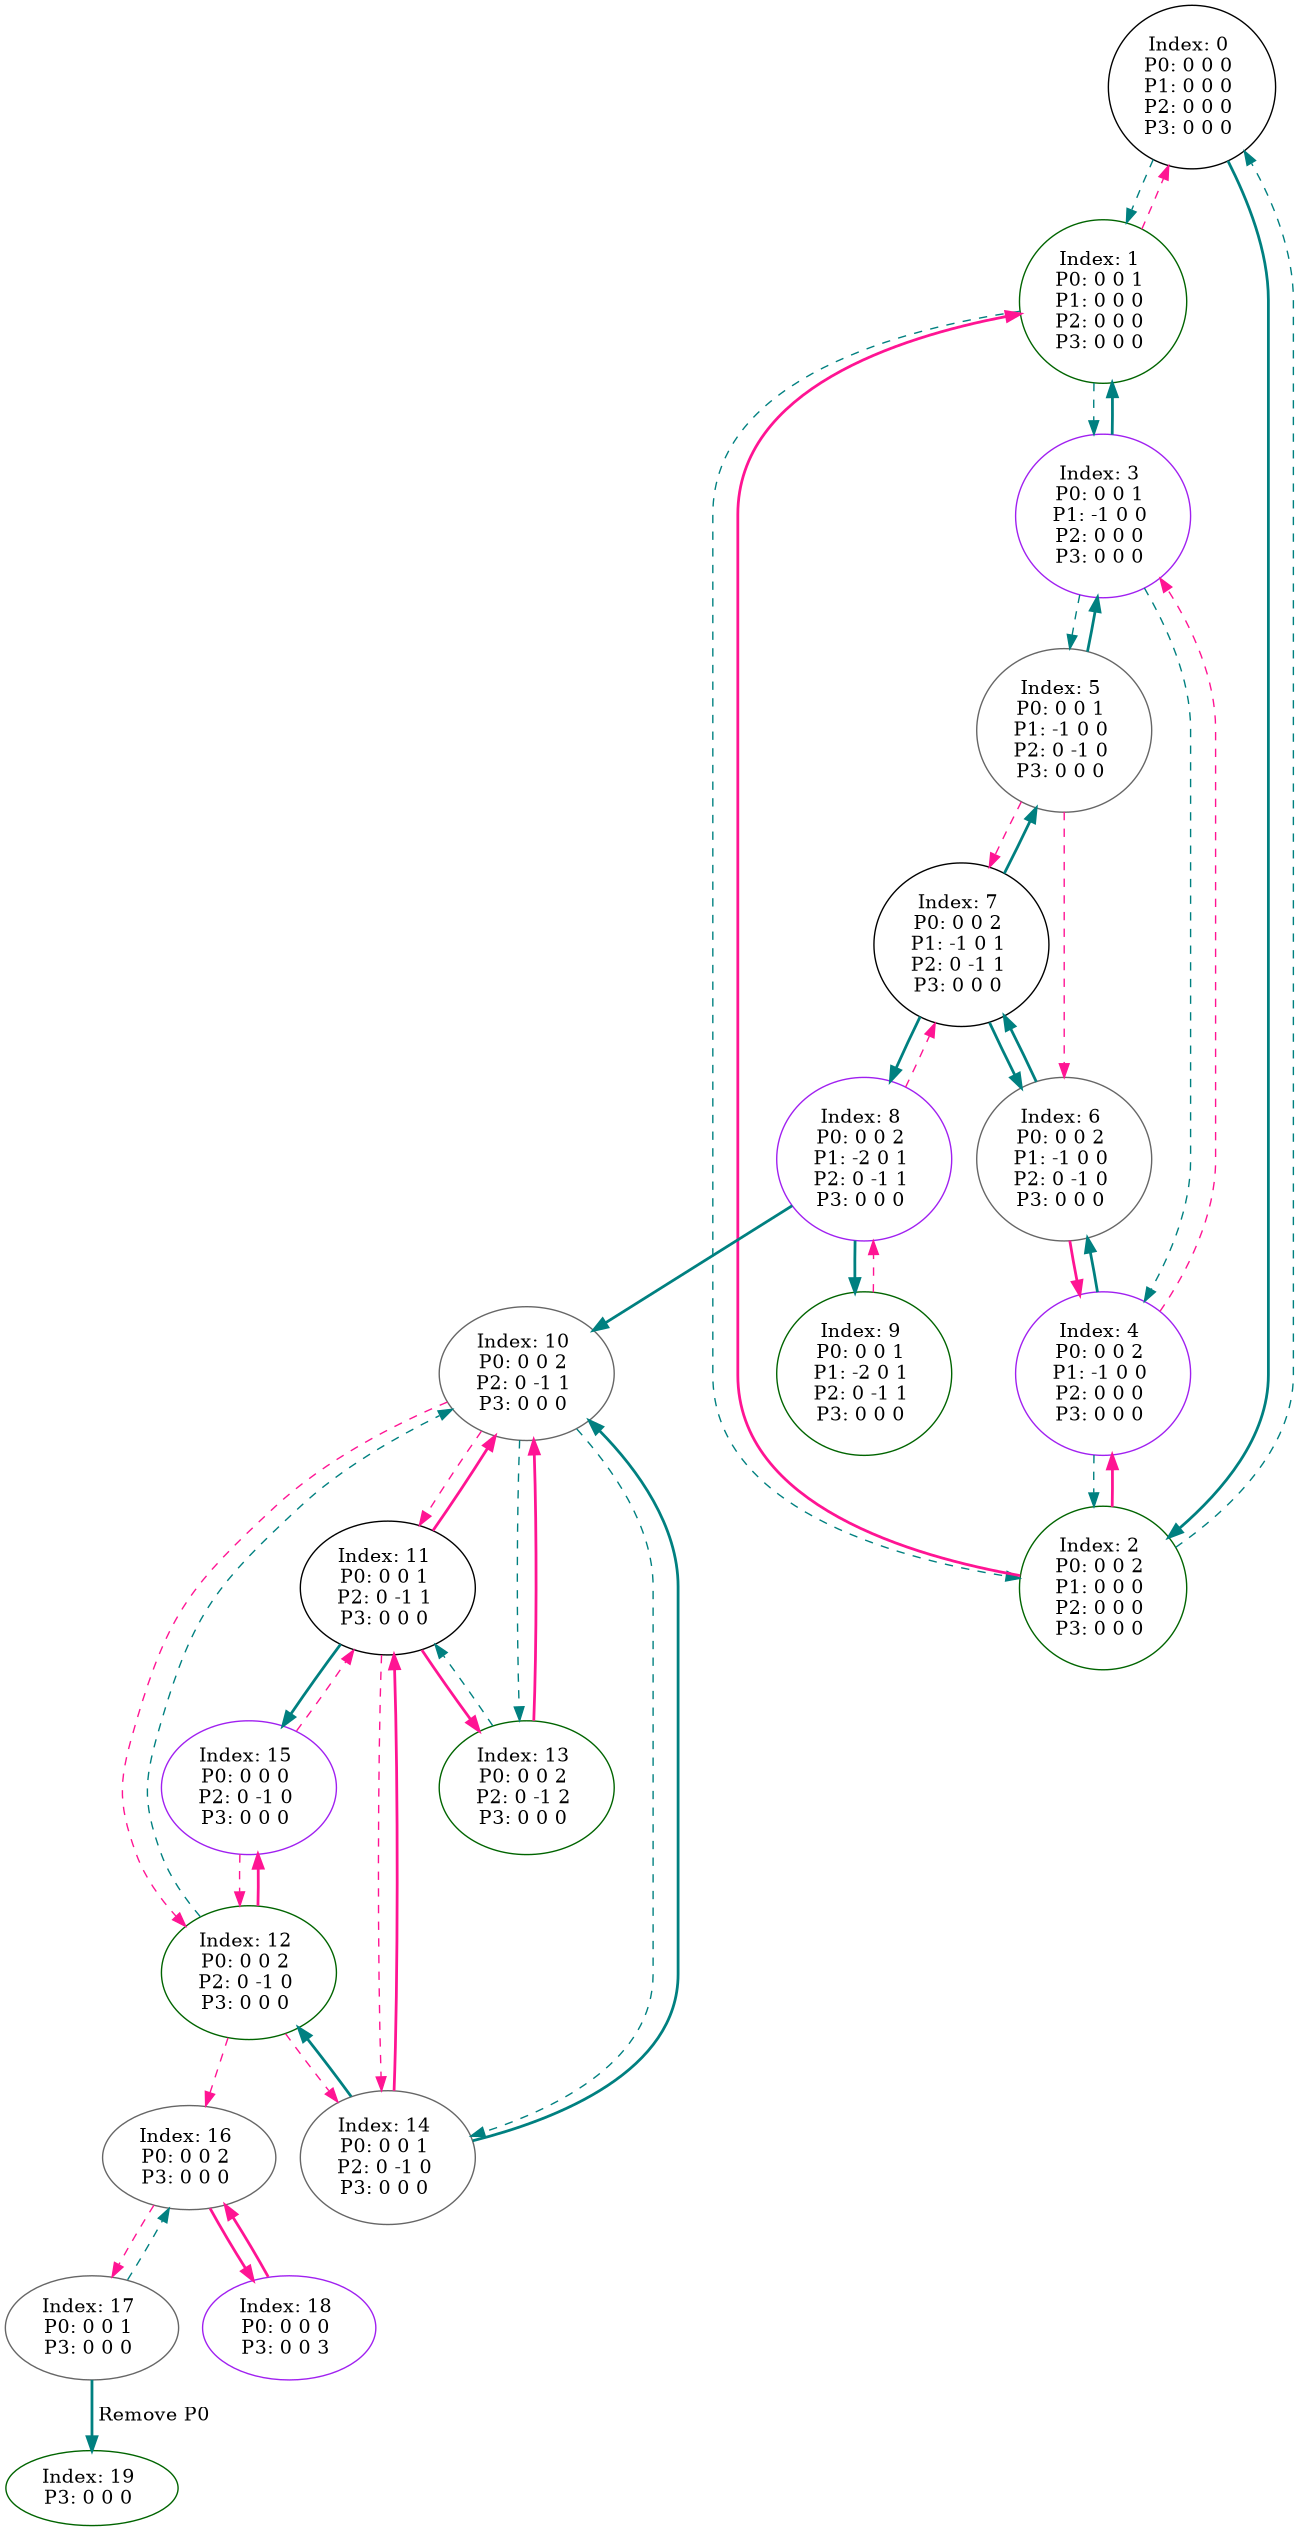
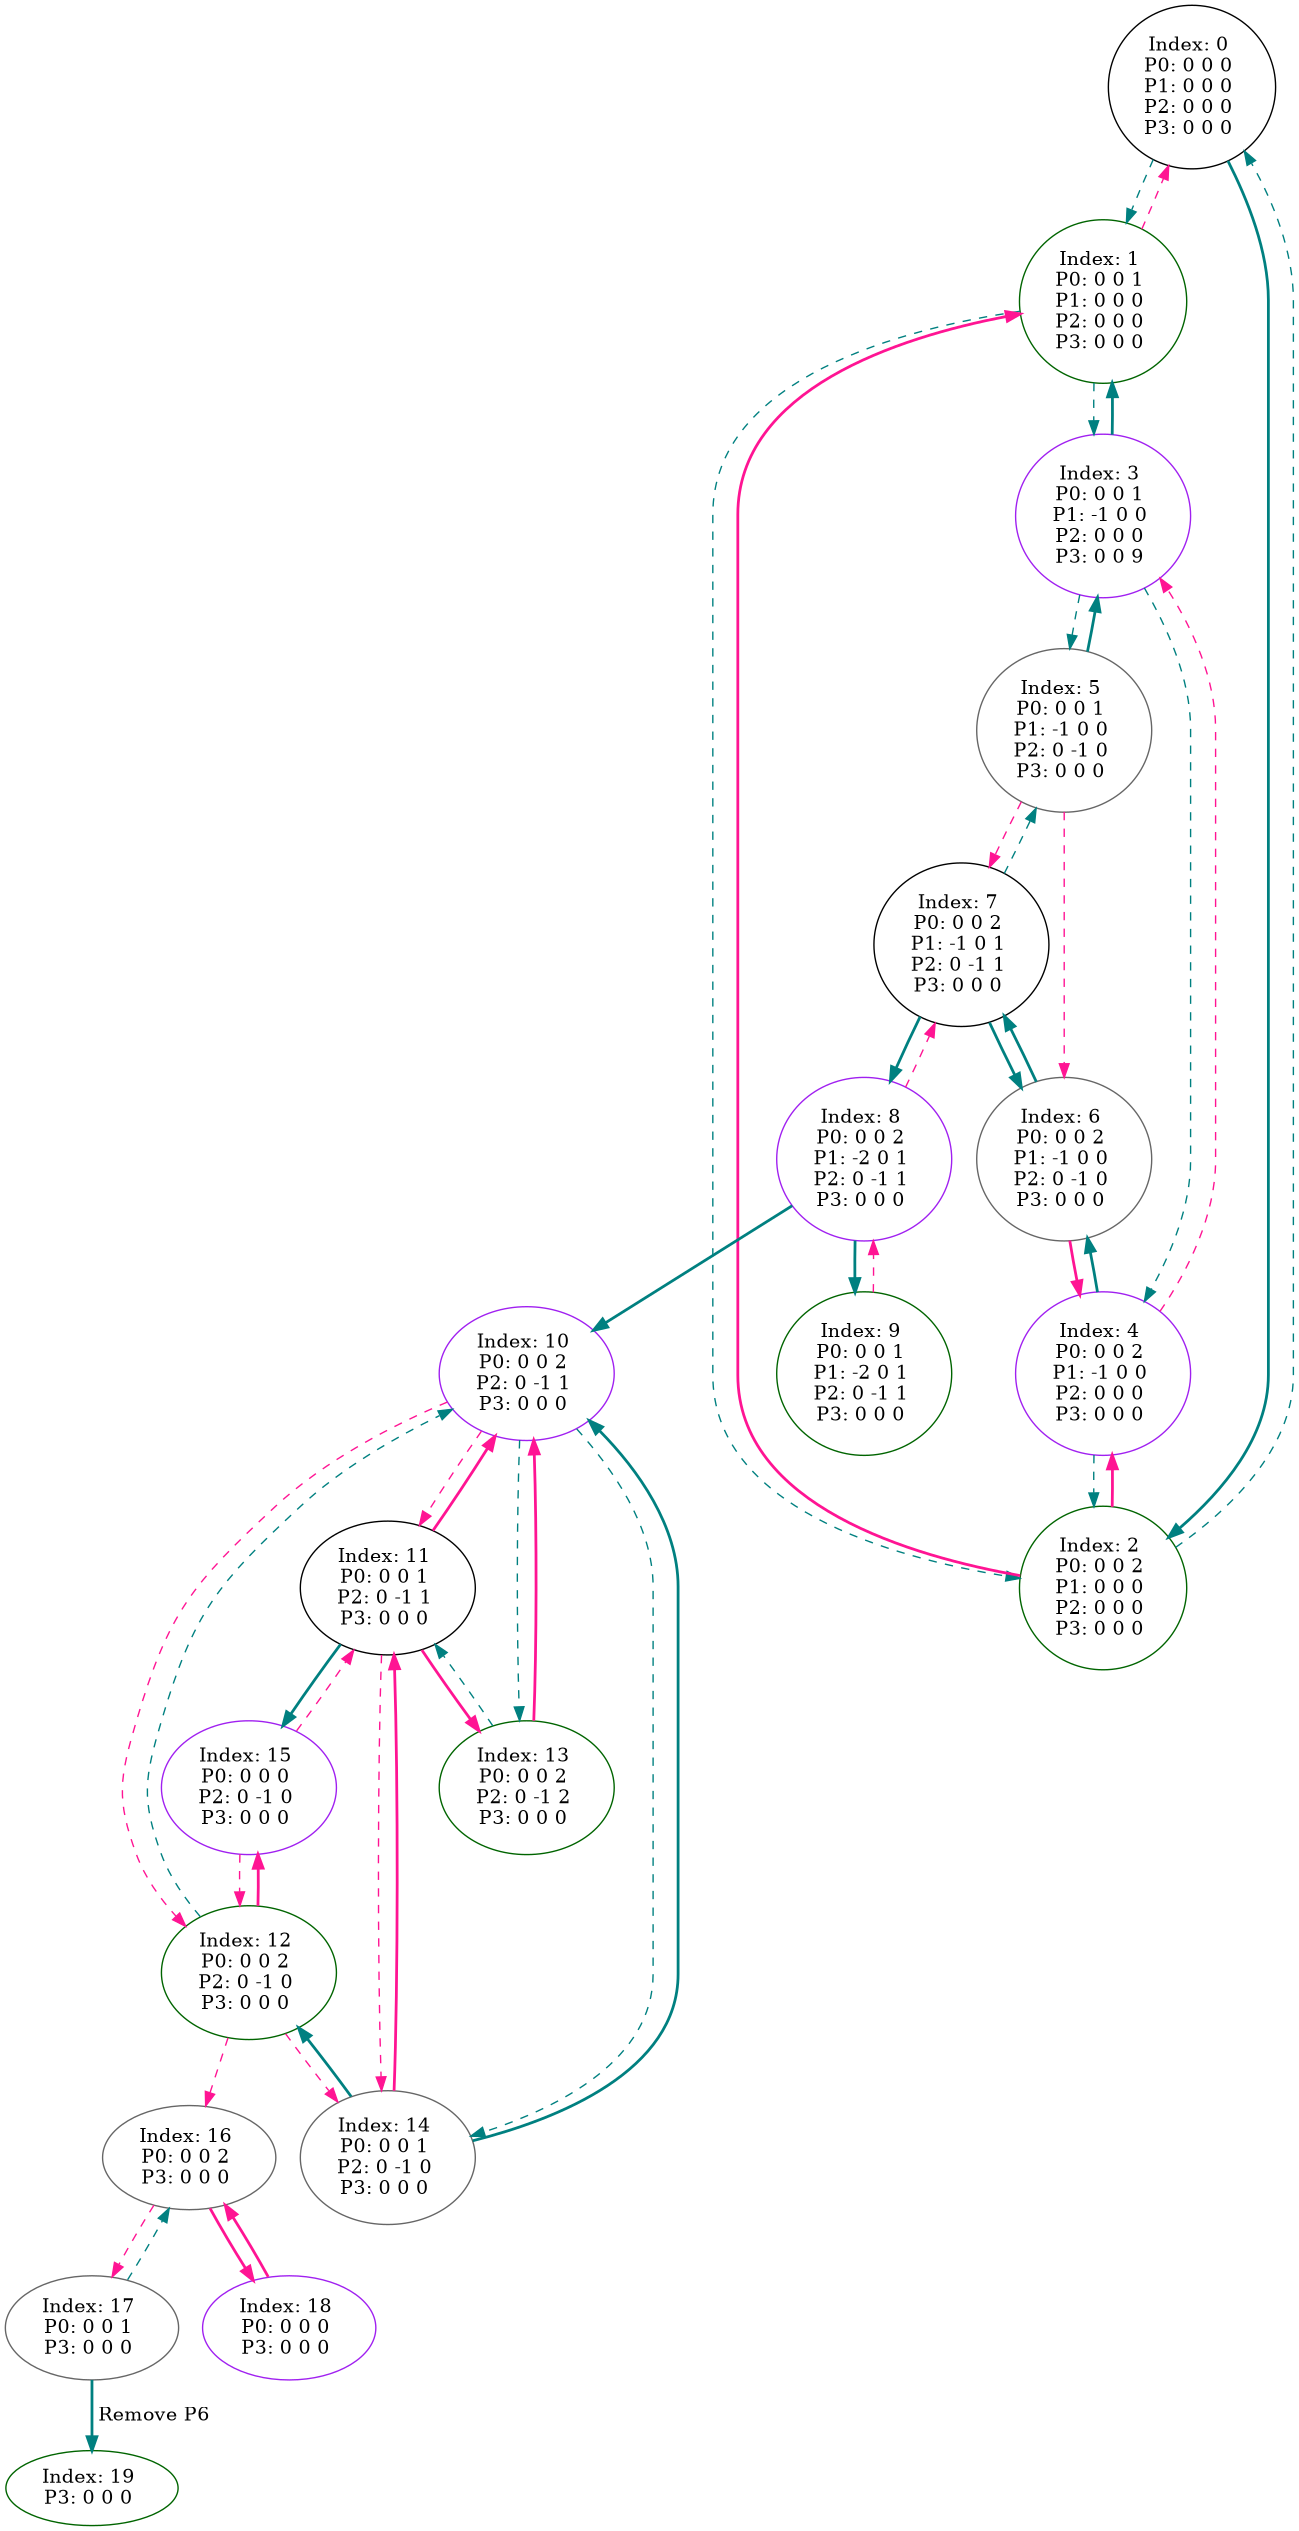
node "Index: 3 P0: 0 0 1 P1: -1 0 0 P2: 0 0 0 P3: 0 0 0": label "Index: 3 P0: 0 0 1 P1: -1 0 0 P2: 0 0 0 P3: 0 0 0" -> "Index: 3 P0: 0 0 1 P1: -1 0 0 P2: 0 0 0 P3: 0 0 9"
edge "Index: 7 P0: 0 0 2 P1: -1 0 1 P2: 0 -1 1 P3: 0 0 0" -> "Index: 5 P0: 0 0 1 P1: -1 0 0 P2: 0 -1 0 P3: 0 0 0": style bold -> dashed
node "Index: 10 P0: 0 0 2 P2: 0 -1 1 P3: 0 0 0": color gray40 -> purple
node "Index: 18 P0: 0 0 0 P3: 0 0 3": label "Index: 18 P0: 0 0 0 P3: 0 0 3" -> "Index: 18 P0: 0 0 0 P3: 0 0 0"
edge "Index: 17 P0: 0 0 1 P3: 0 0 0" -> "Index: 19 P3: 0 0 0": label " Remove P0 " -> " Remove P6 "
